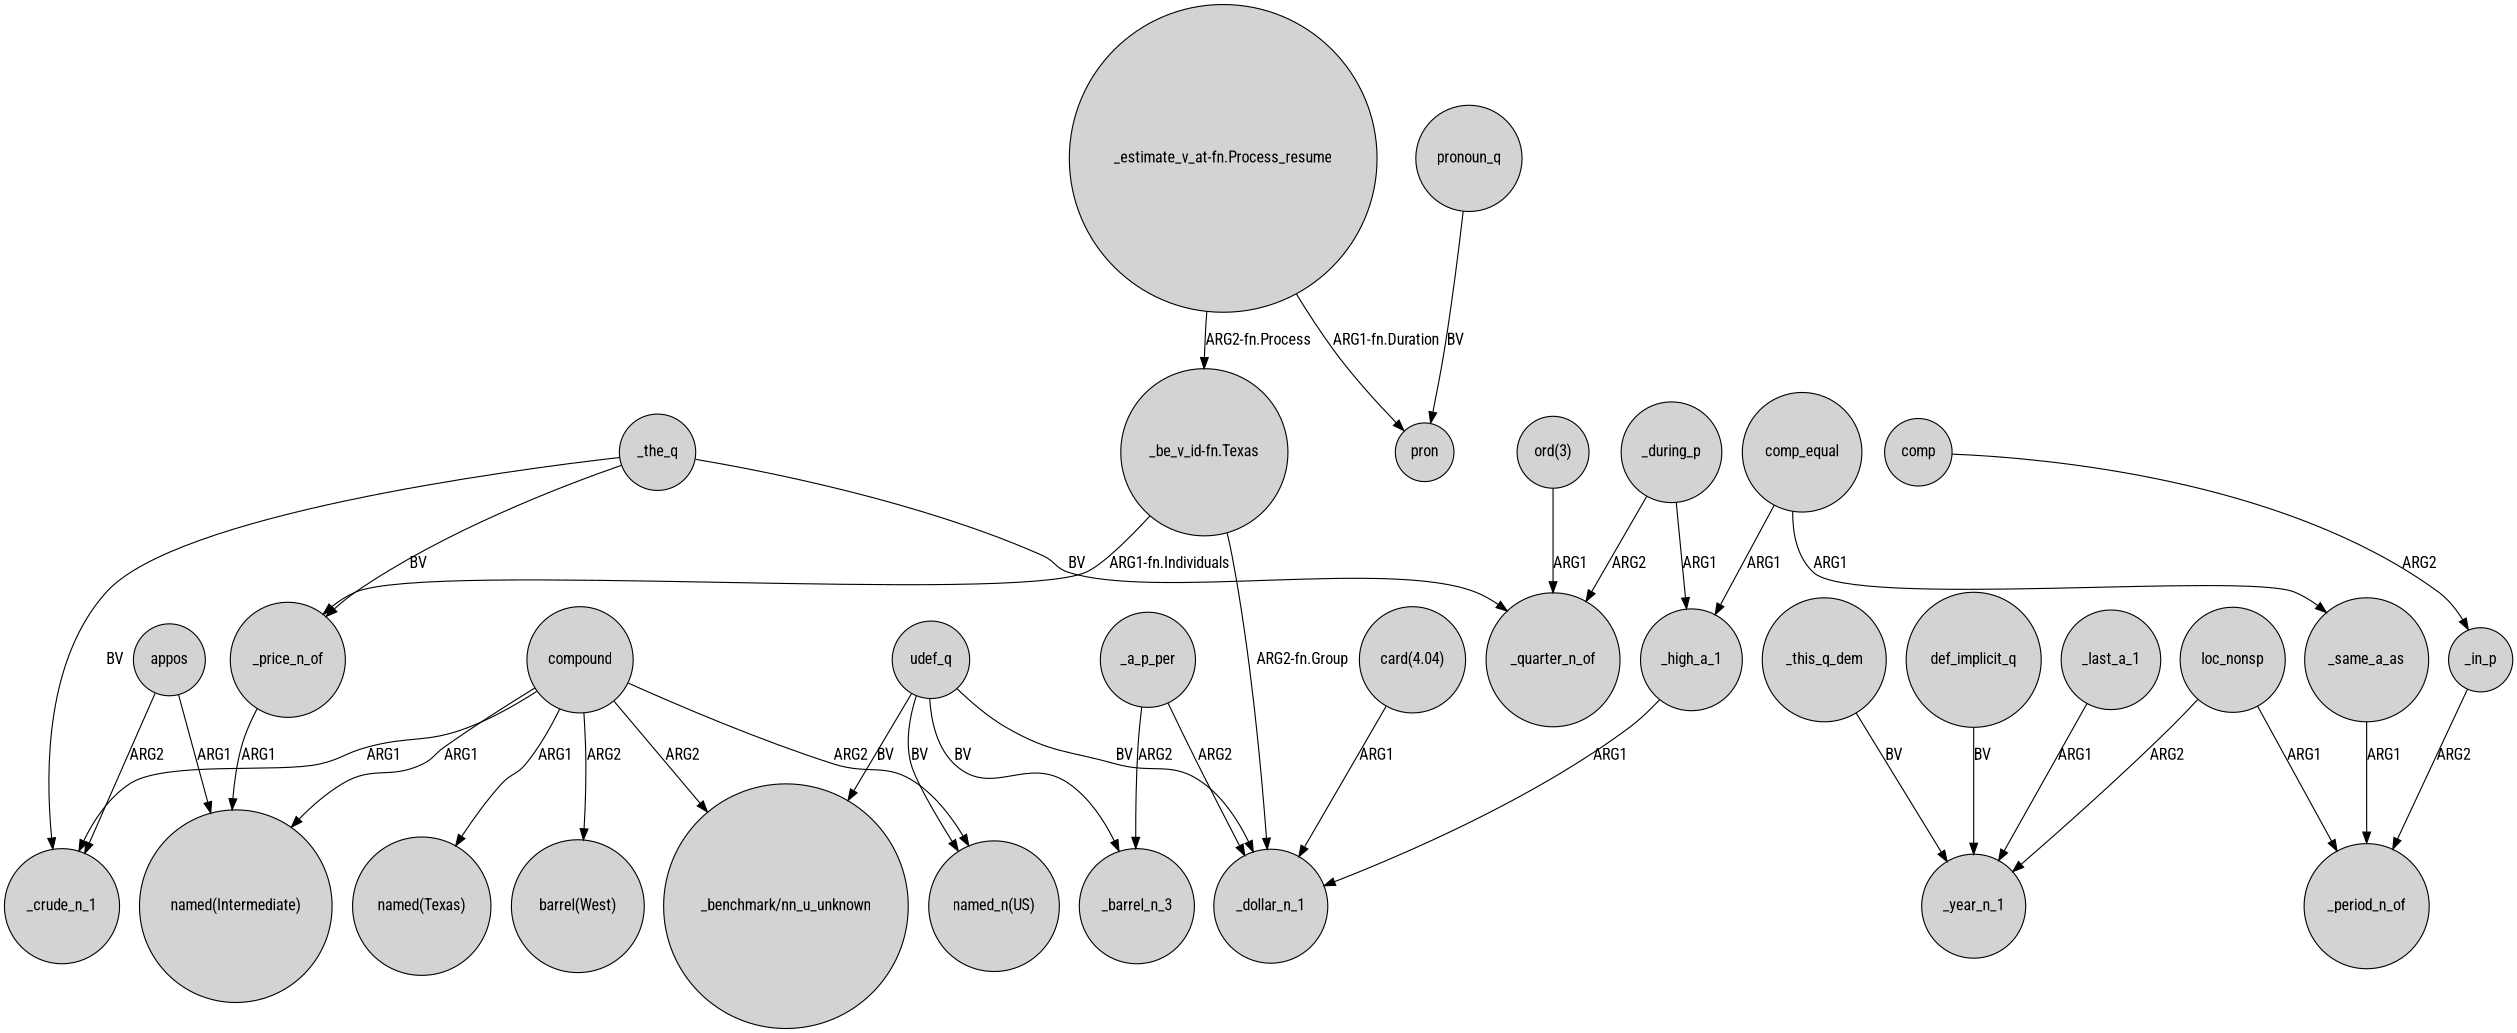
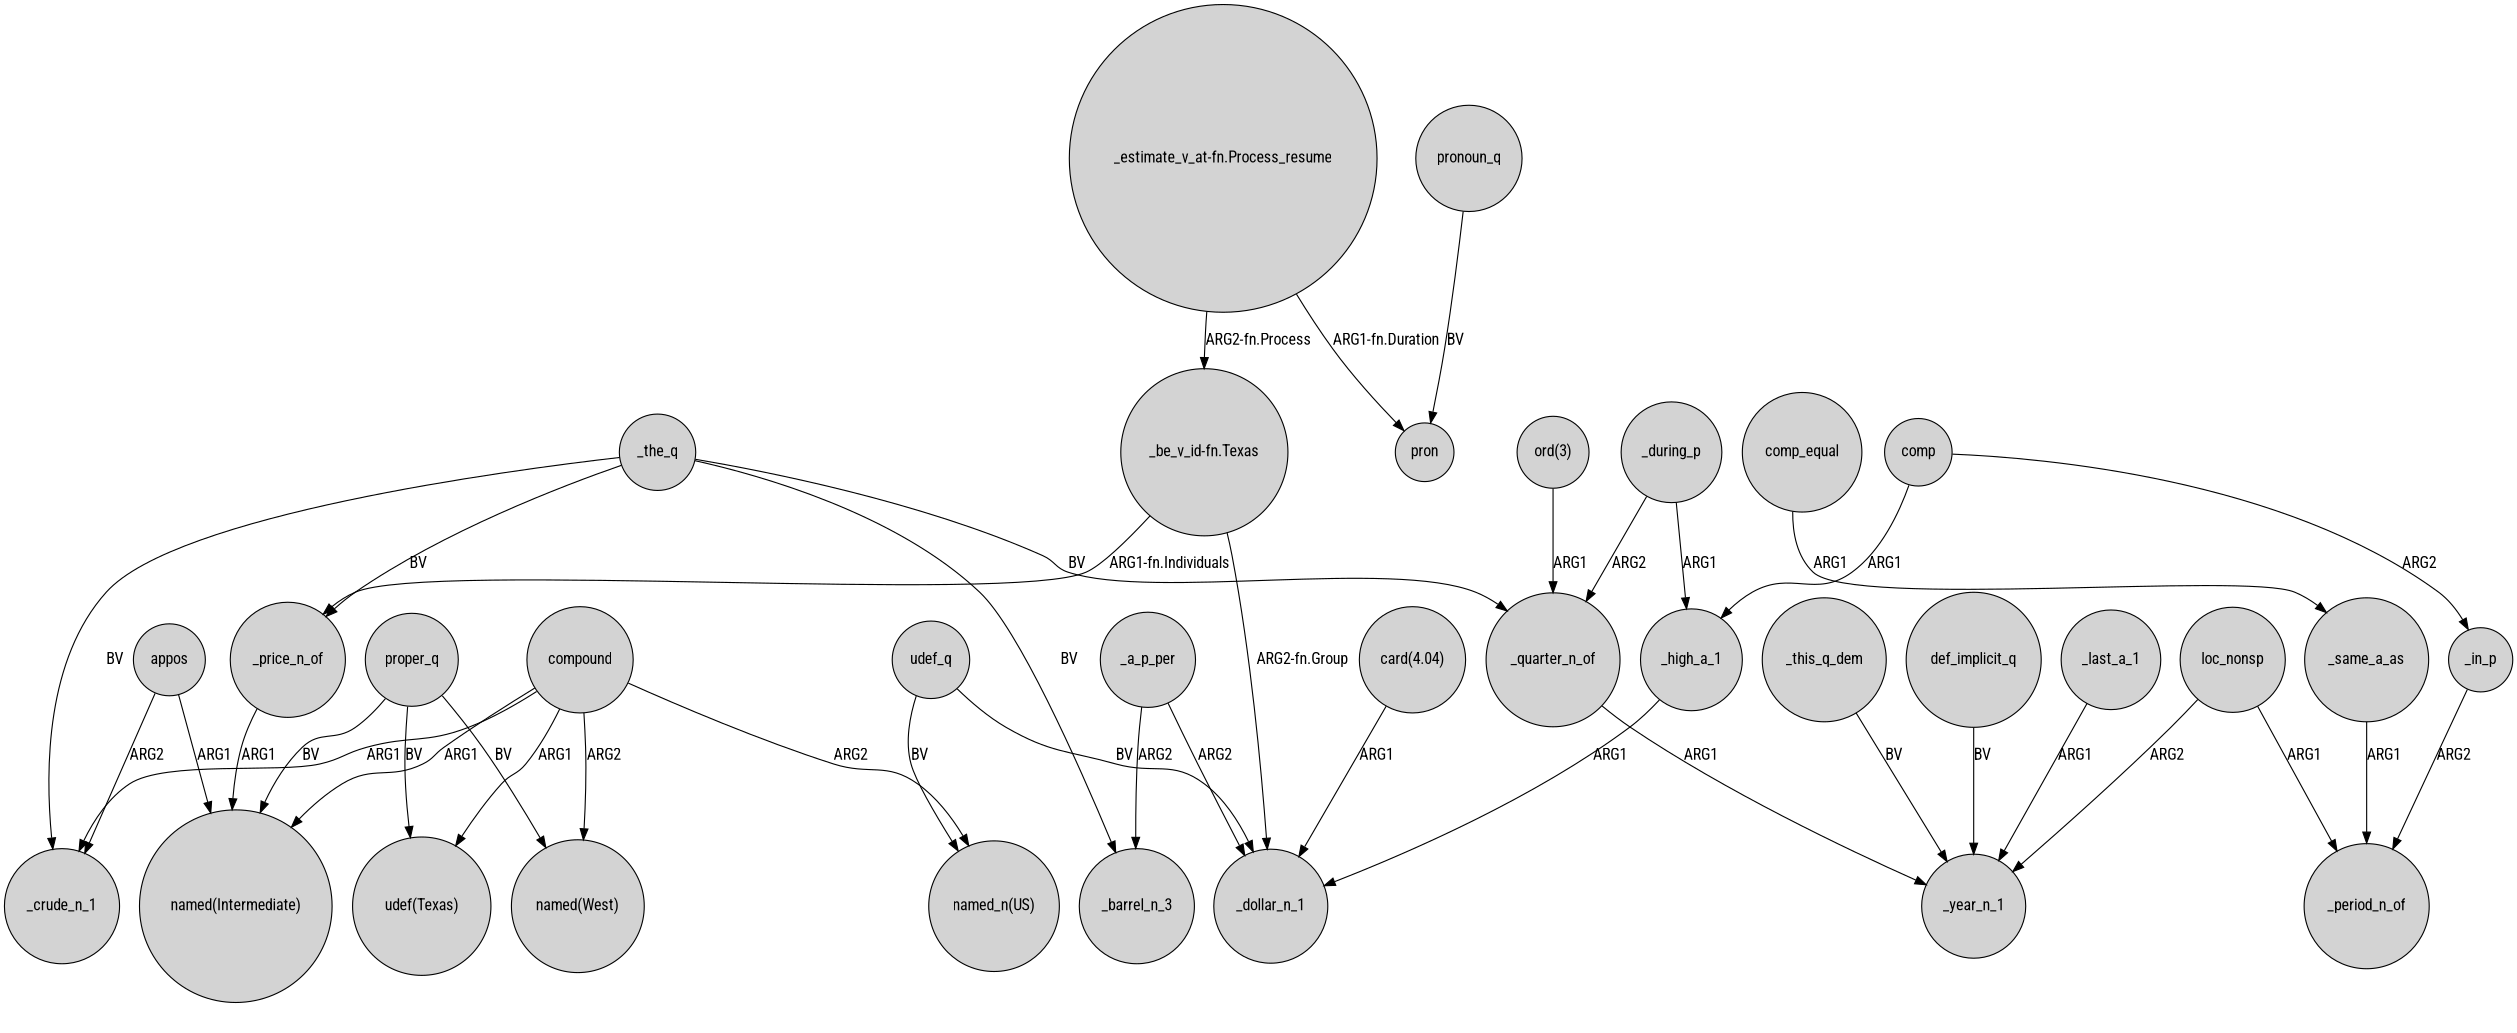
edge "comp_equal" -> "_high_a_1": now "comp" -> "_high_a_1"
node "proper_q": added
edge "udef_q" -> "_barrel_n_3": now "_the_q" -> "_barrel_n_3"
edge "_quarter_n_of" -> "_year_n_1": added, label "ARG1"
node "named(Texas)": label "named(Texas)" -> "udef(Texas)"
node "barrel(West)": label "barrel(West)" -> "named(West)"
node "_benchmark/nn_u_unknown": removed
